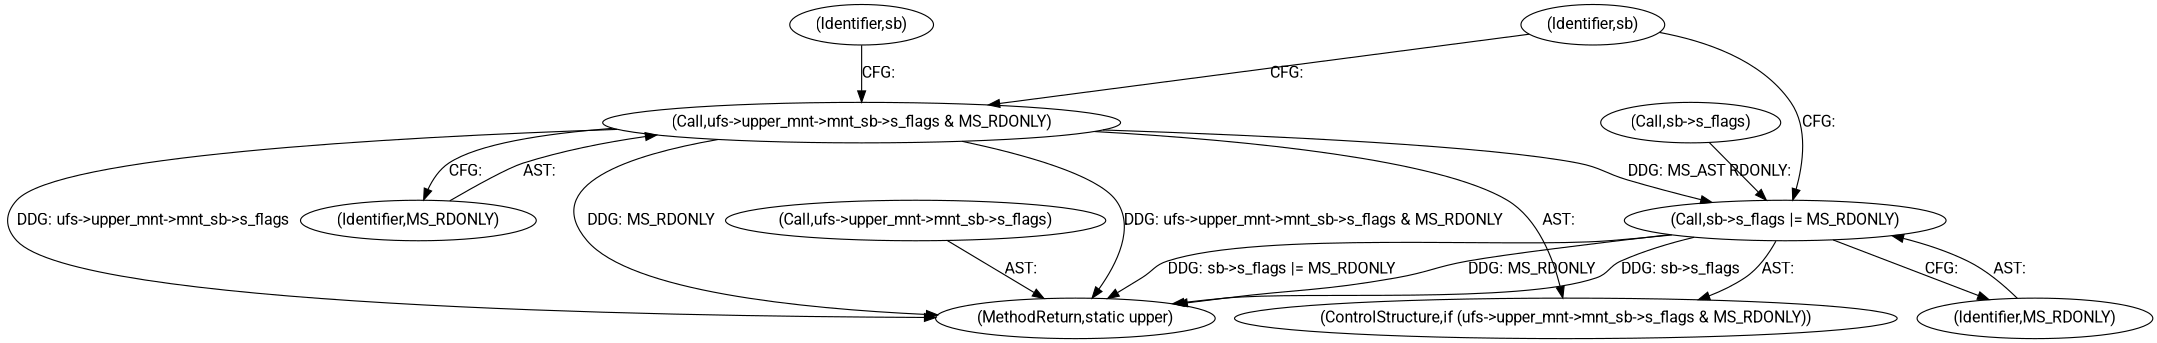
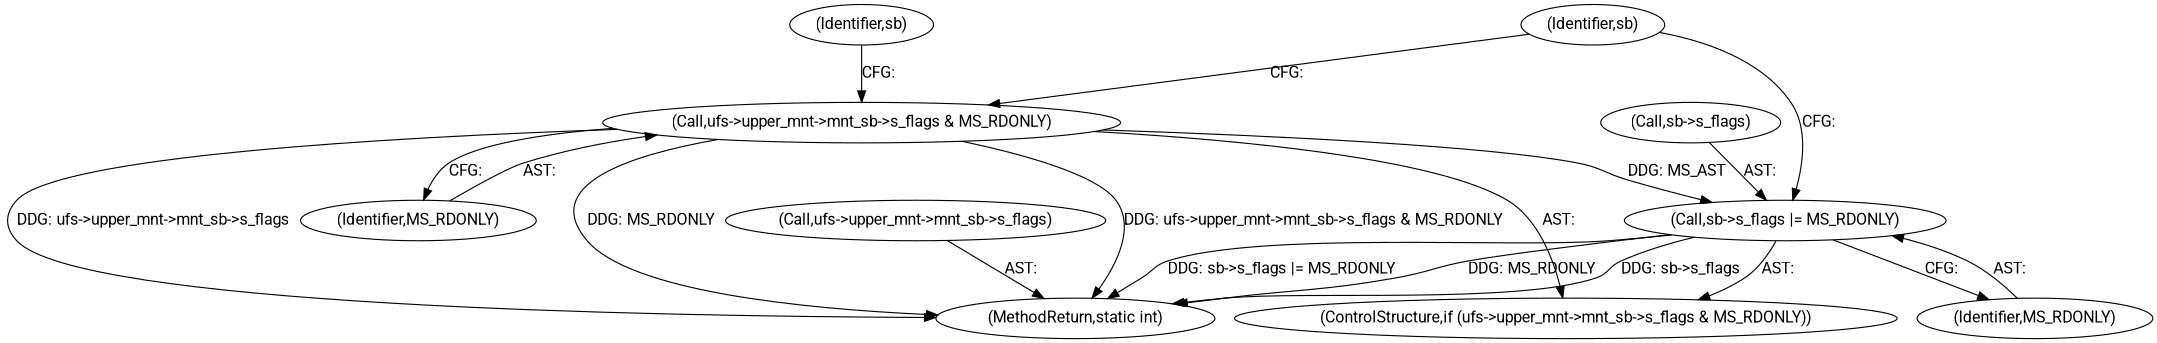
edge "(Call,sb->s_flags)" -> "(Call,sb->s_flags |= MS_RDONLY)": label "RDONLY: " -> "AST: "
node "(MethodReturn,static upper)": label "(MethodReturn,static upper)" -> "(MethodReturn,static int)"
